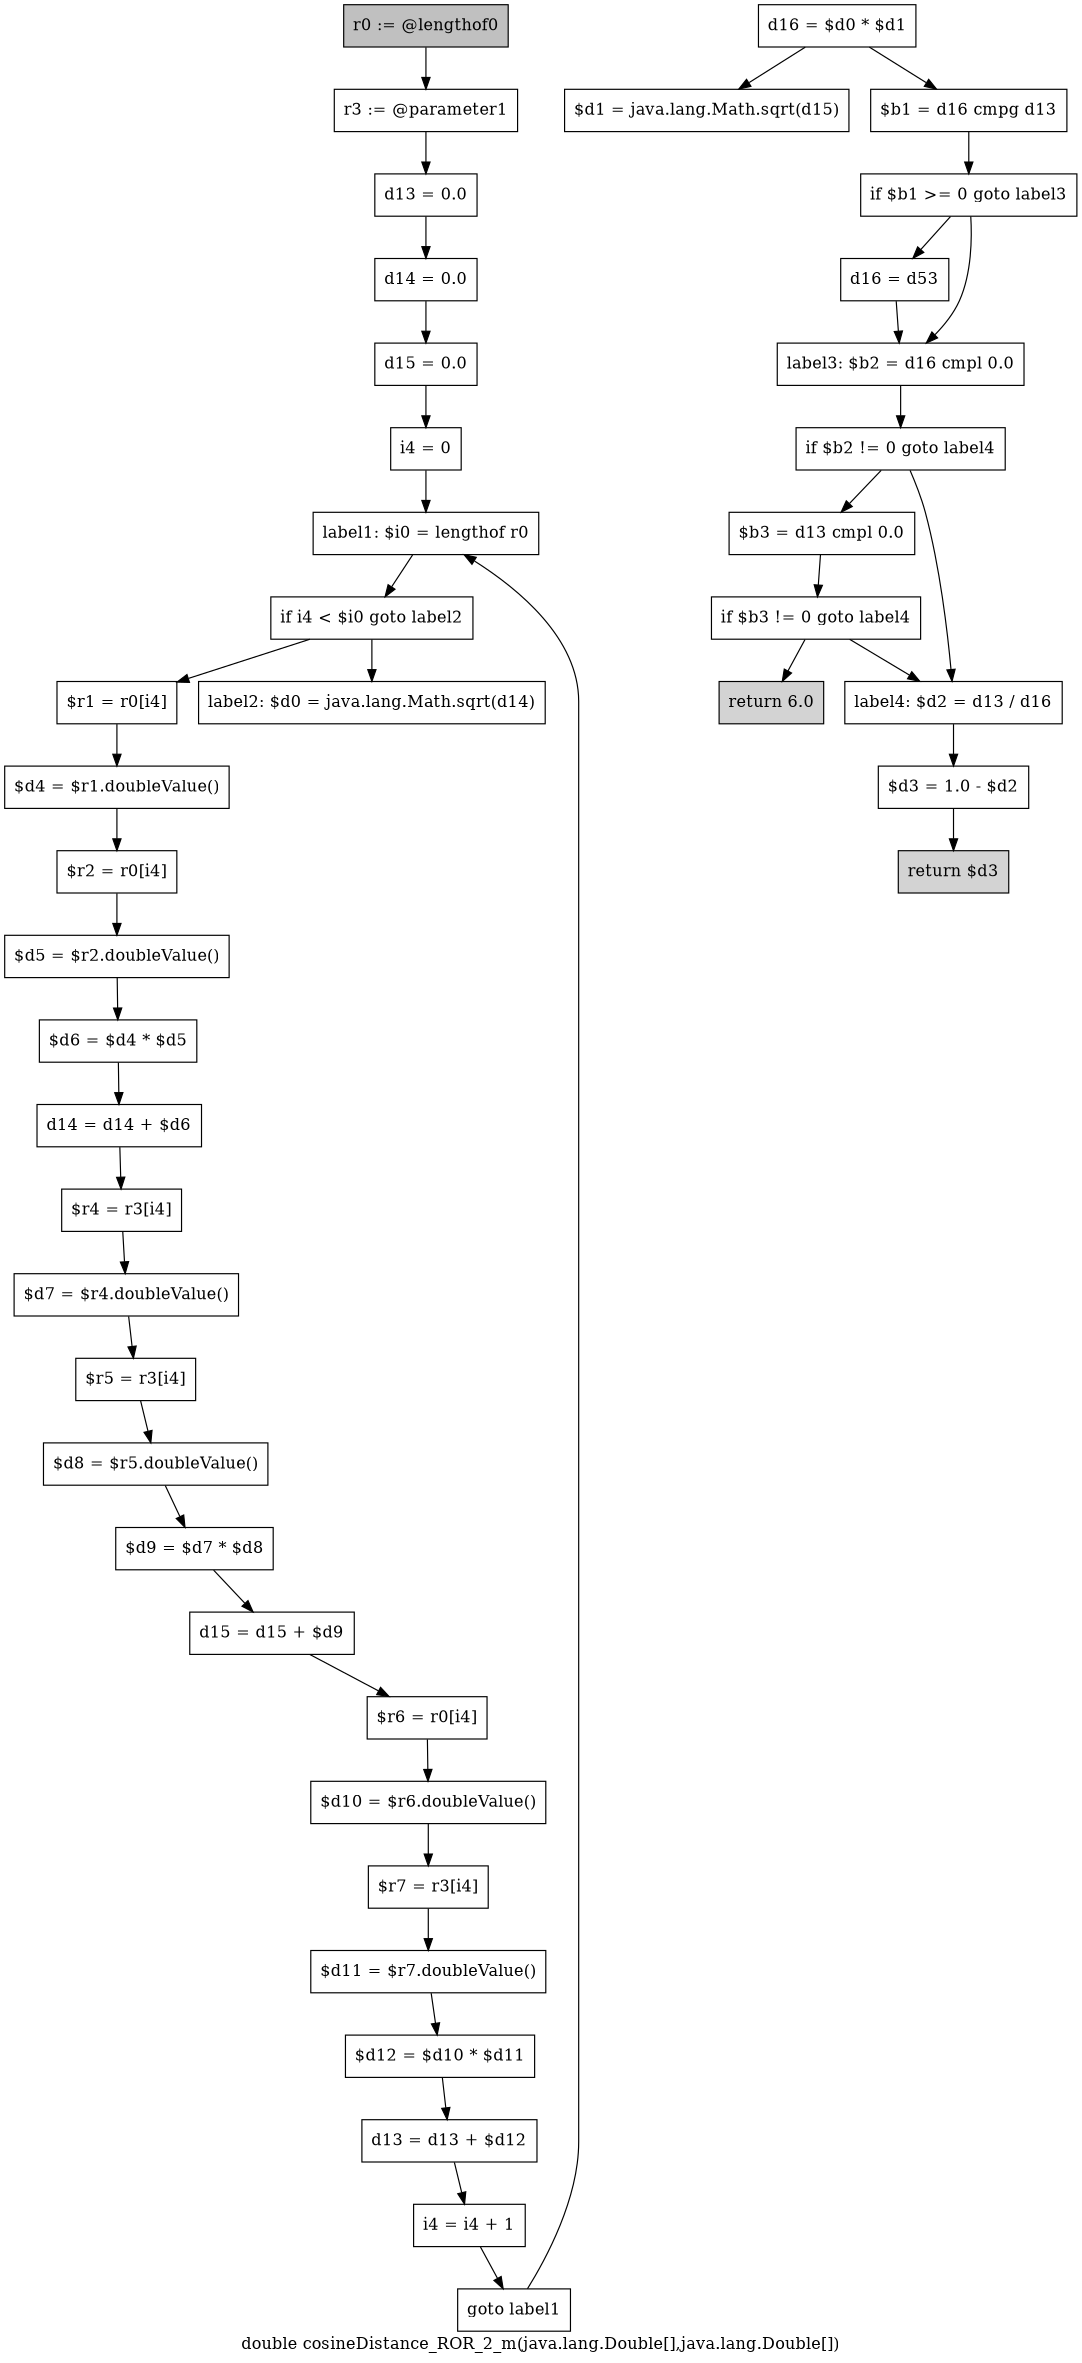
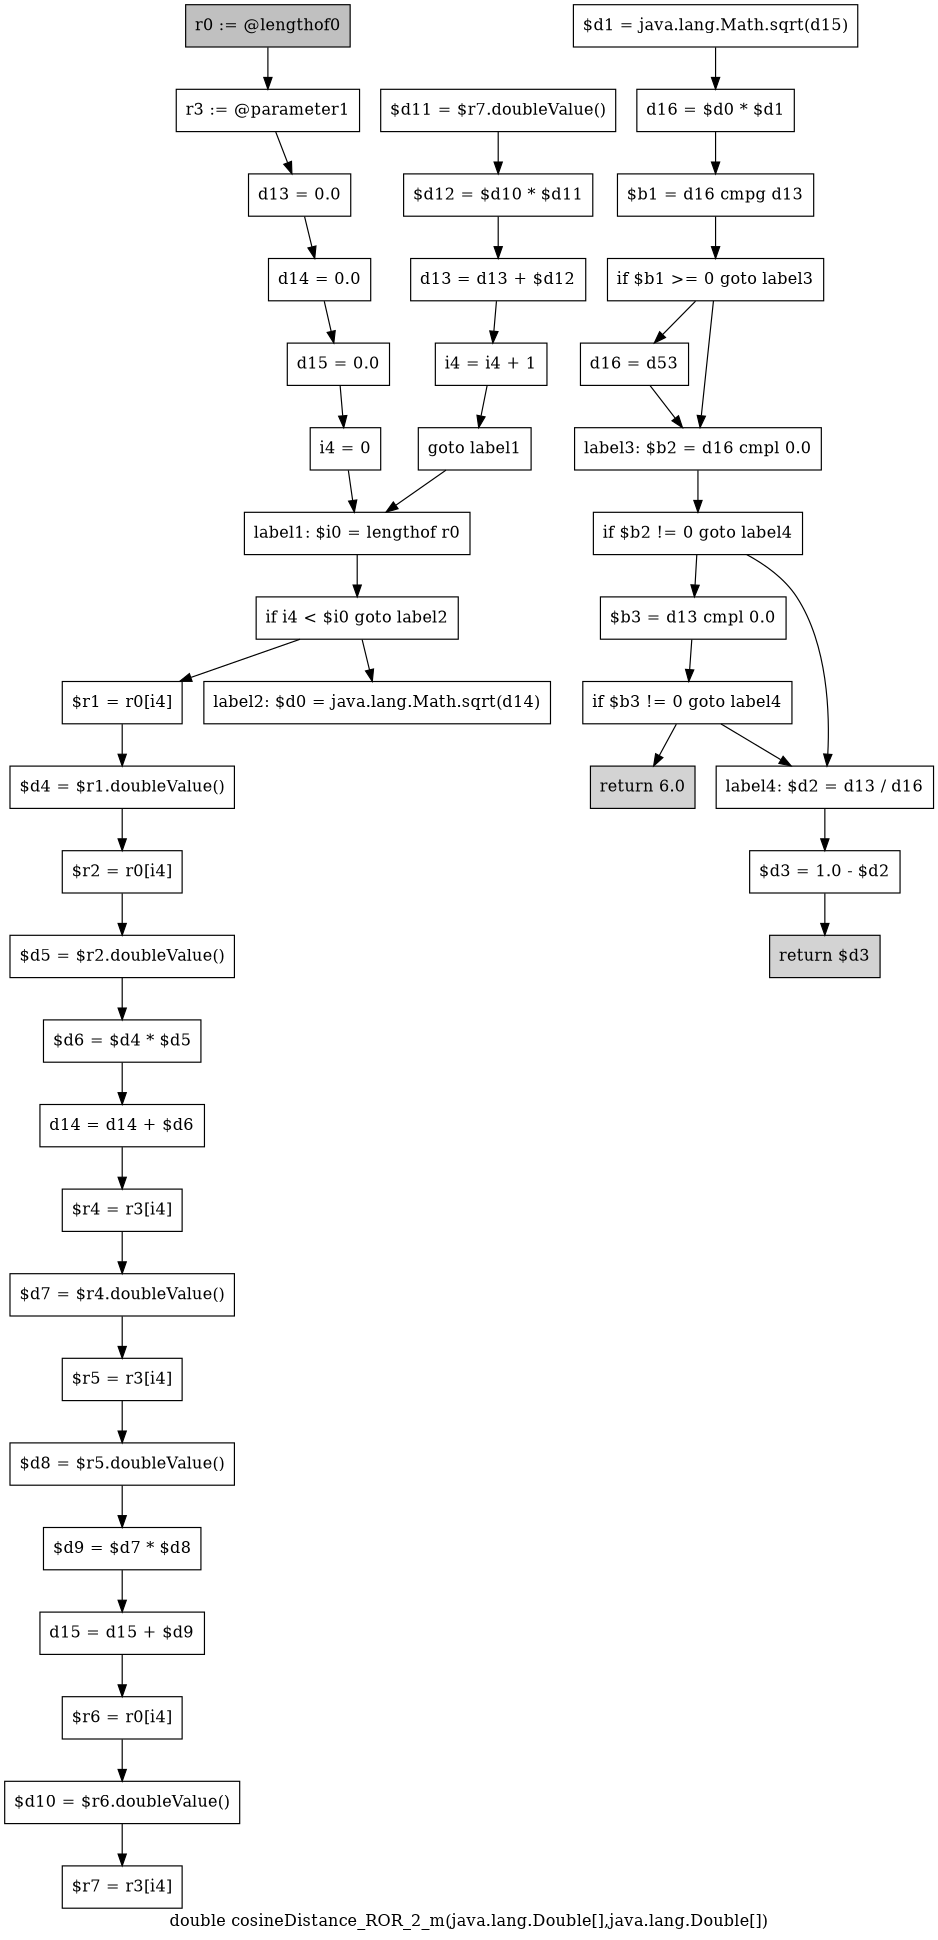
edge "d16 = $d0 * $d1" -> "$d1 = java.lang.Math.sqrt(d15)": reversed
edge "$r7 = r3[i4]" -> "$d11 = $r7.doubleValue()": removed
